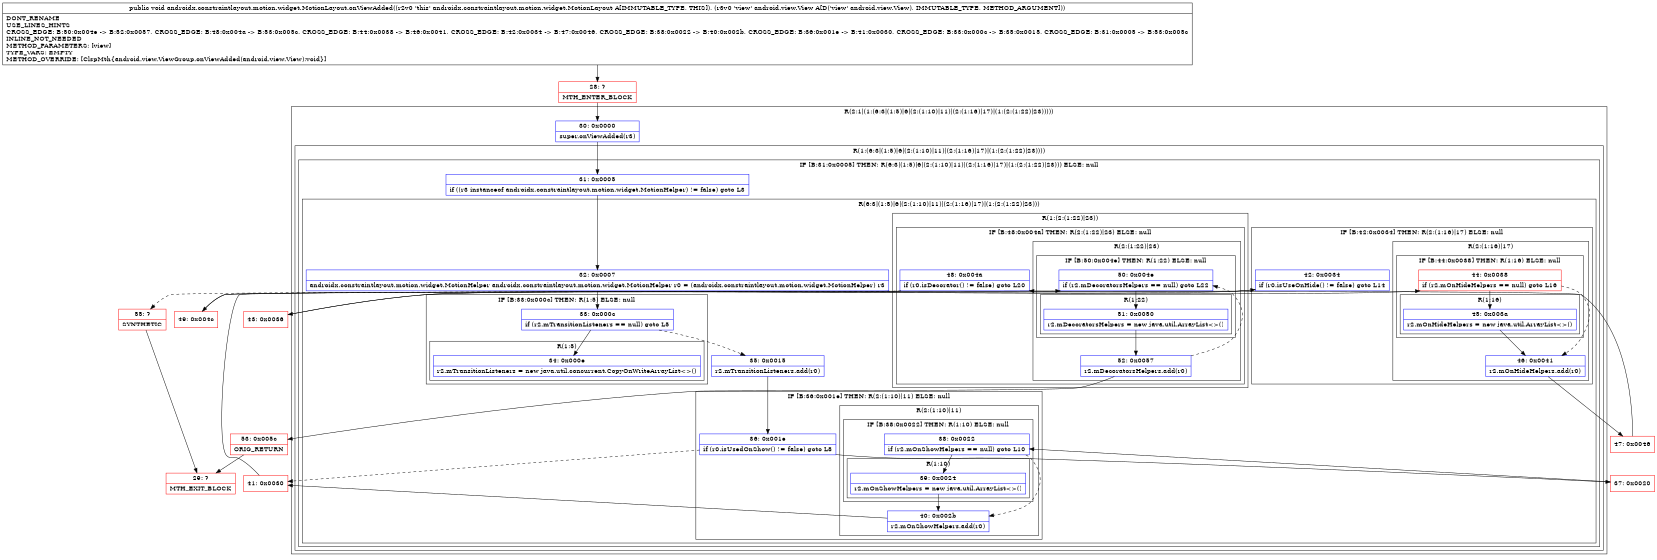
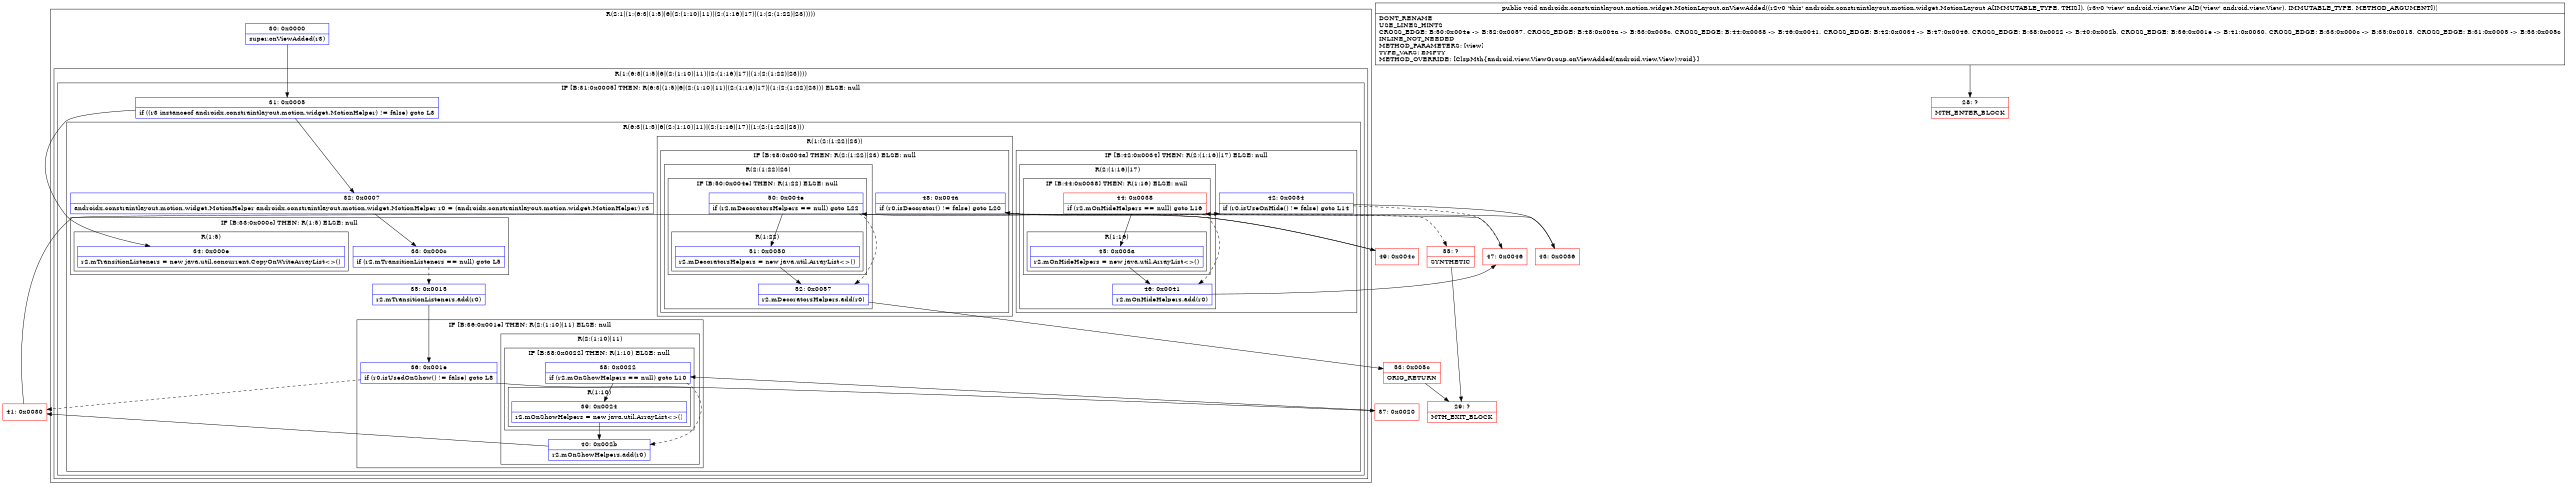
edge "28: ?" -> "30: 0x0000": removed
edge "42: 0x0034" -> "47: 0x0046": added
edge "33: 0x000c" -> "34: 0x000e": now "31: 0x0005" -> "34: 0x000e"
edge "52: 0x0057" -> "50: 0x004e": reversed
